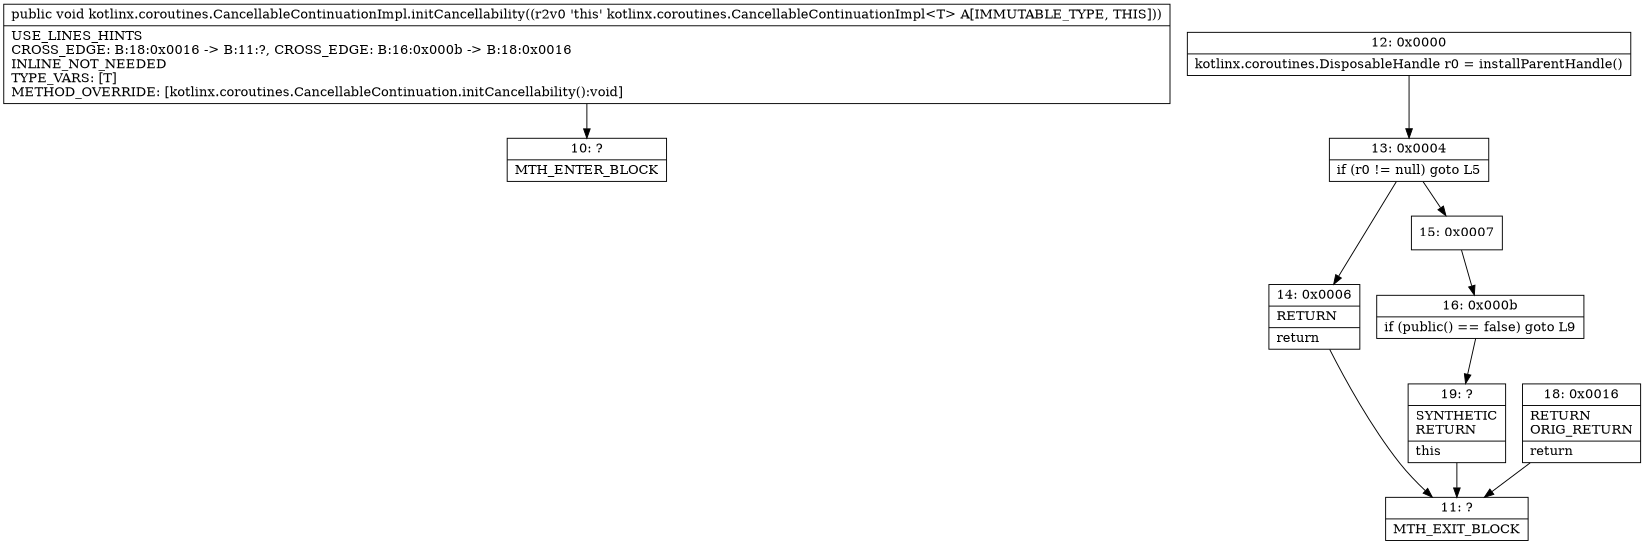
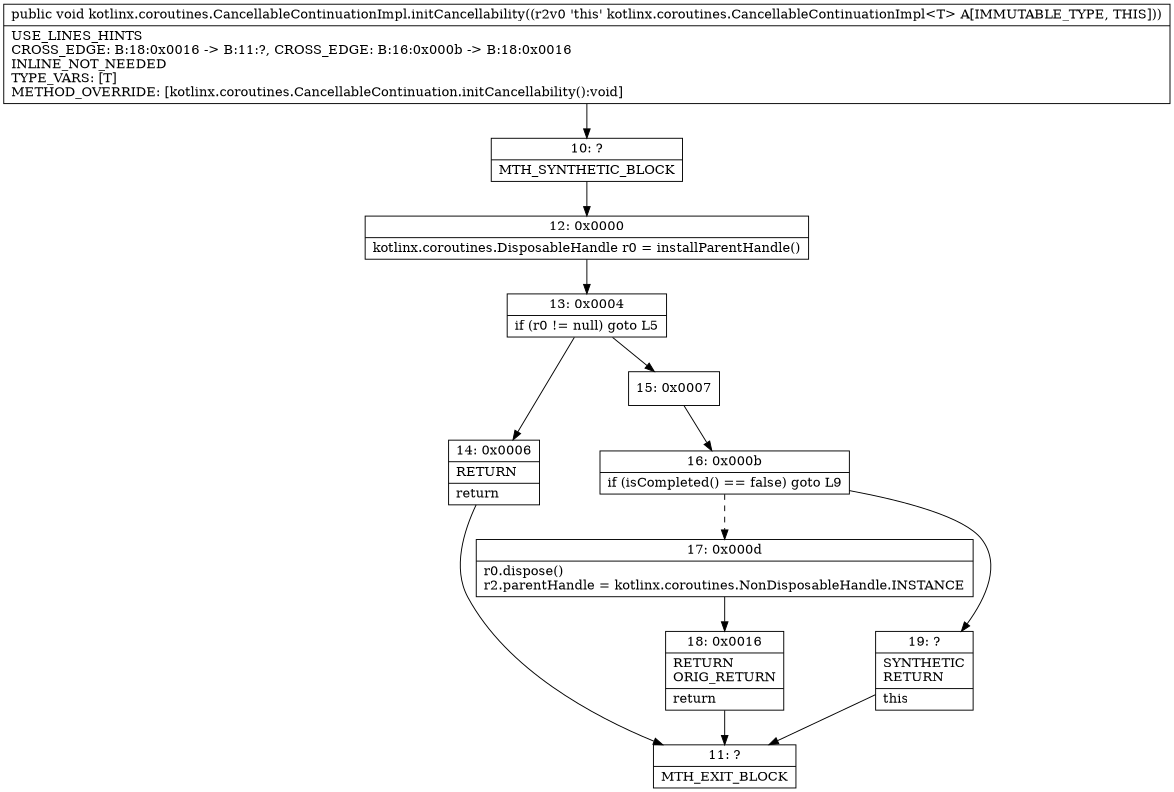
node "10: ?": text "MTH_ENTER_BLOCK" -> "MTH_SYNTHETIC_BLOCK"
edge "10: ?" -> "12: 0x0000": added
node "16: 0x000b": text "if (public() == false) goto L9" -> "if (isCompleted() == false) goto L9"
node "17: 0x000d": added
